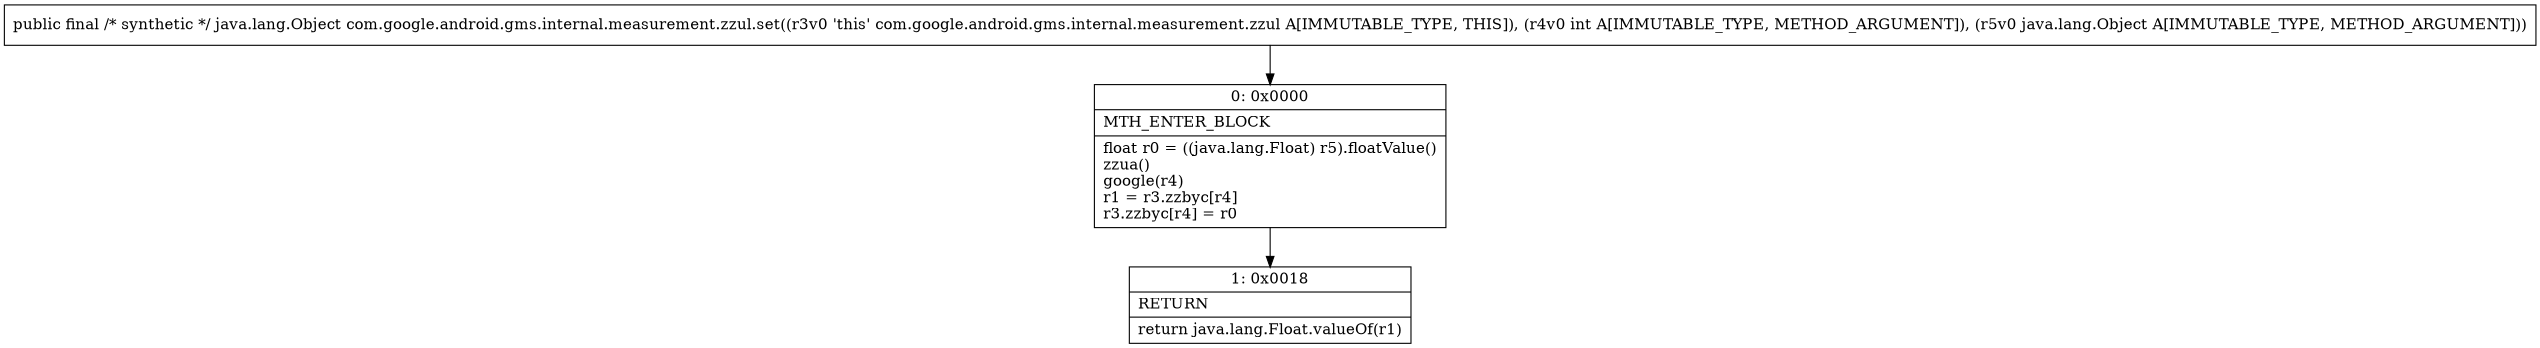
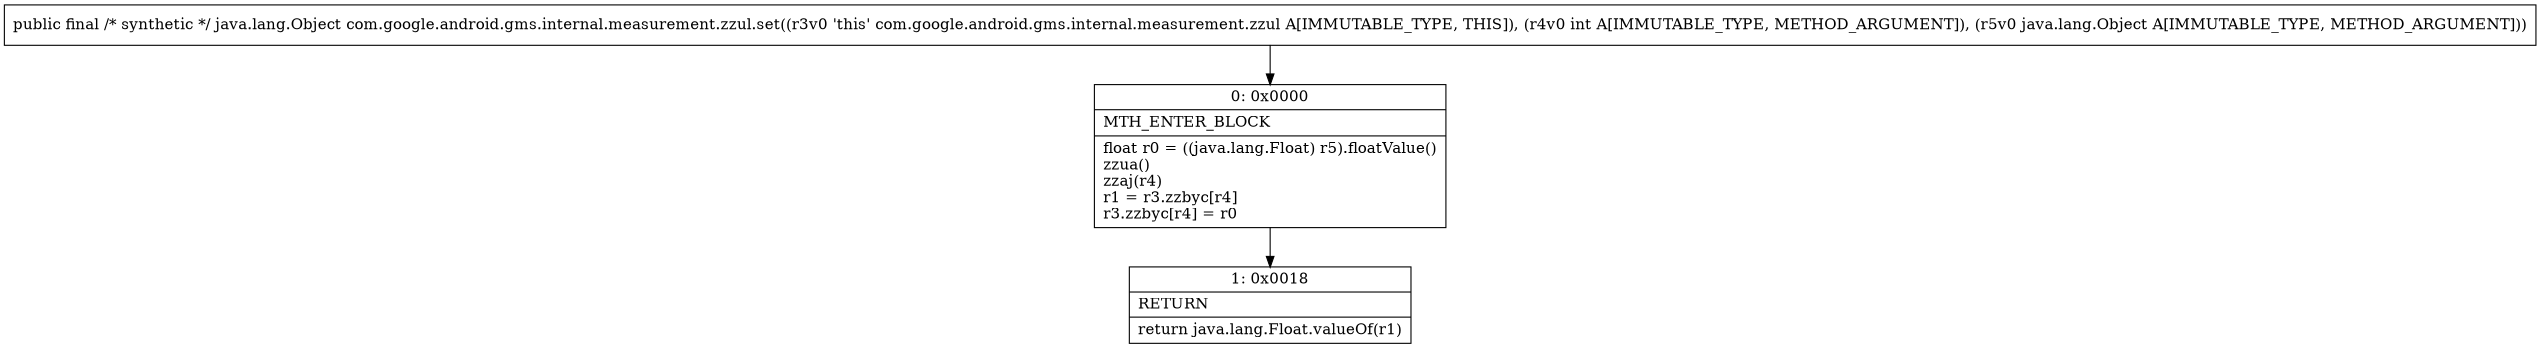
node "0: 0x0000": text "google(r4)" -> "zzaj(r4)"
